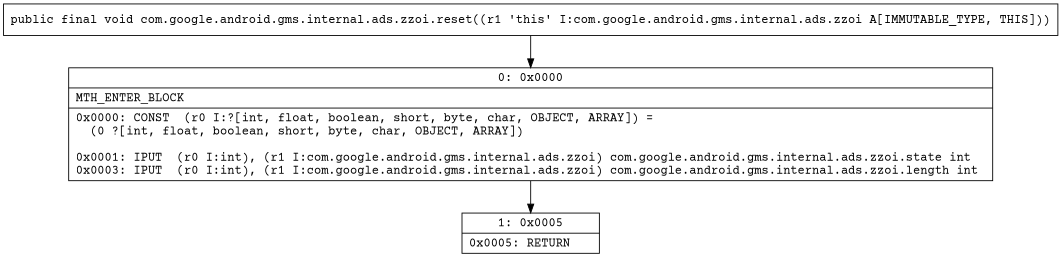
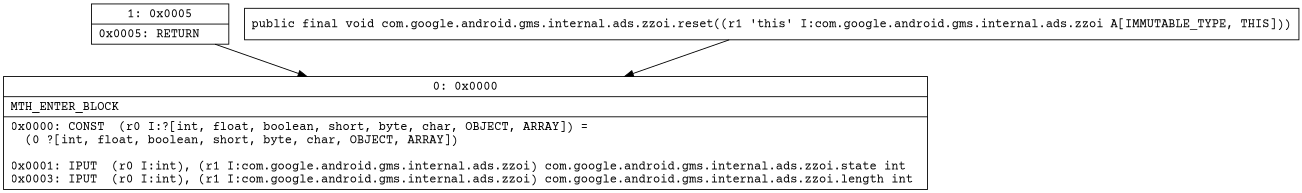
edge "0: 0x0000" -> "1: 0x0005": reversed
